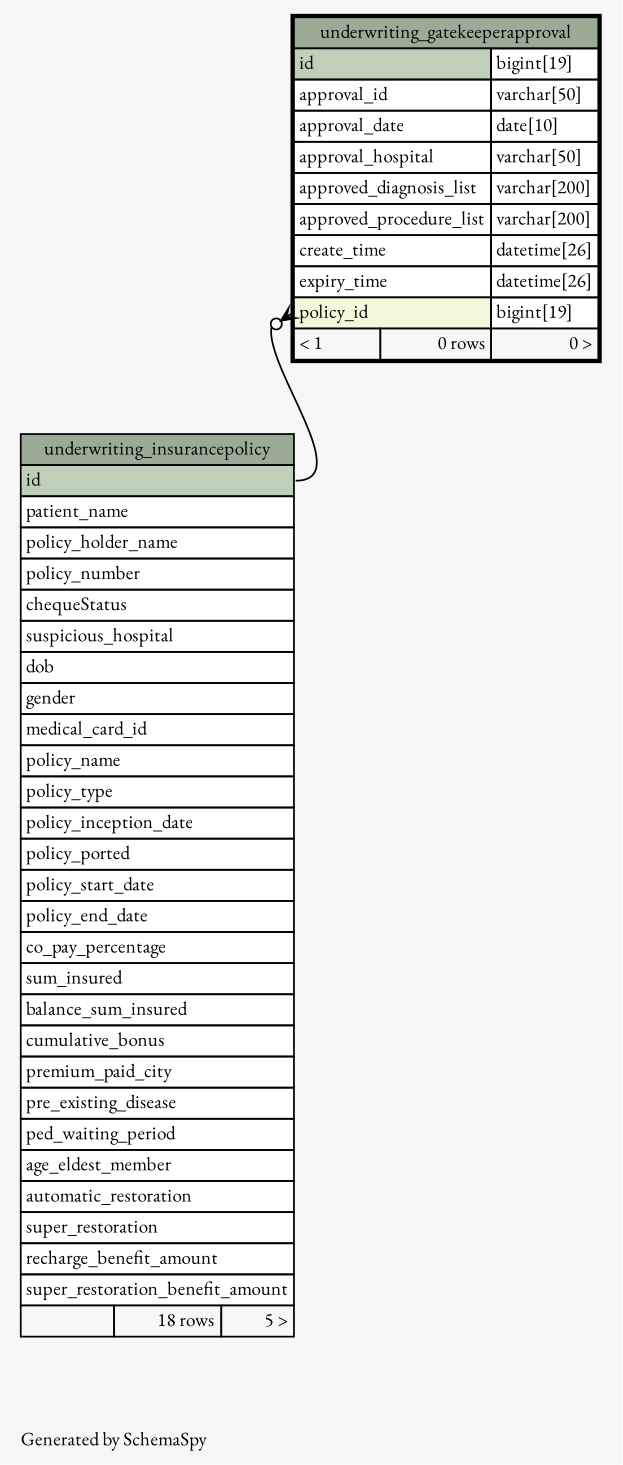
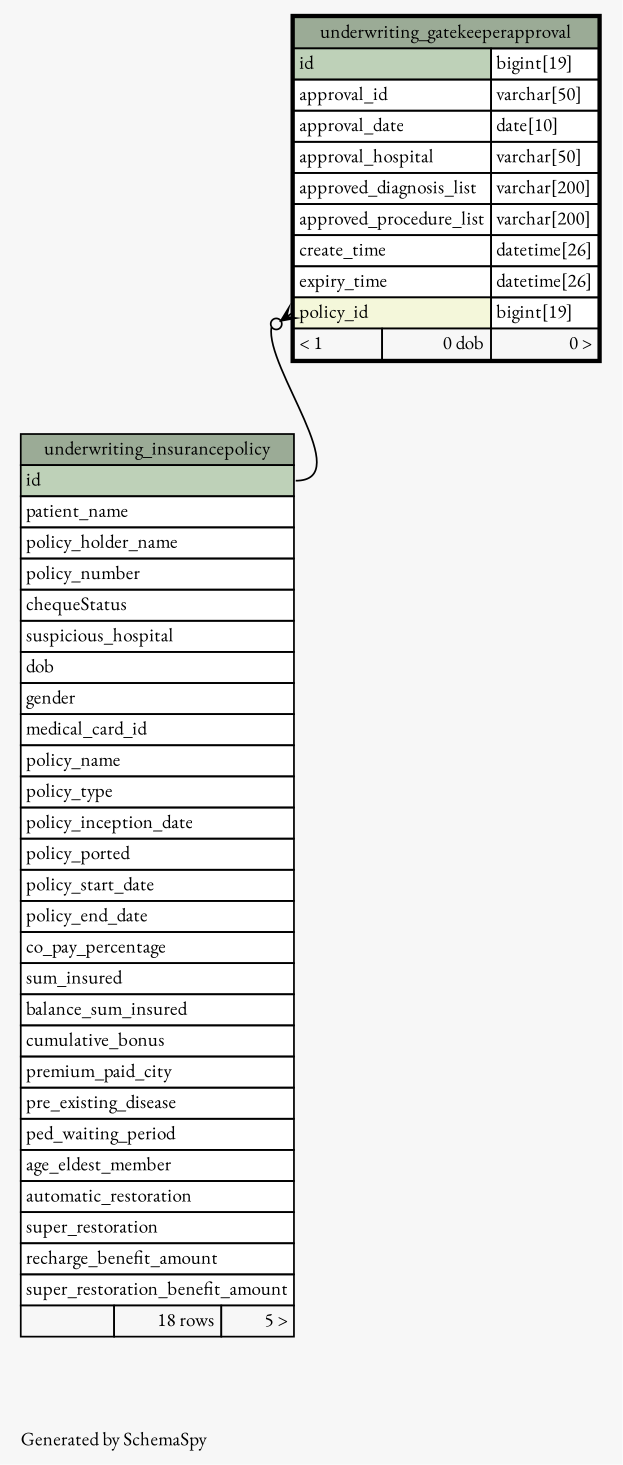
node "underwriting_gatekeeperapproval": text "0 rows" -> "0 dob"
